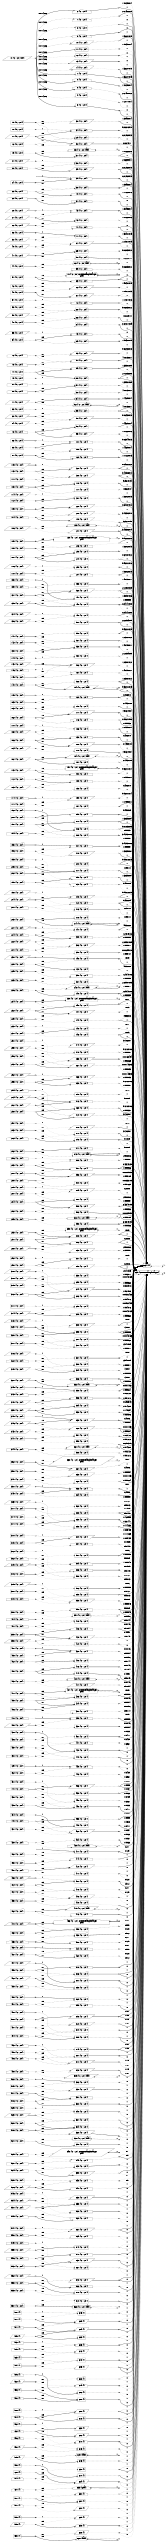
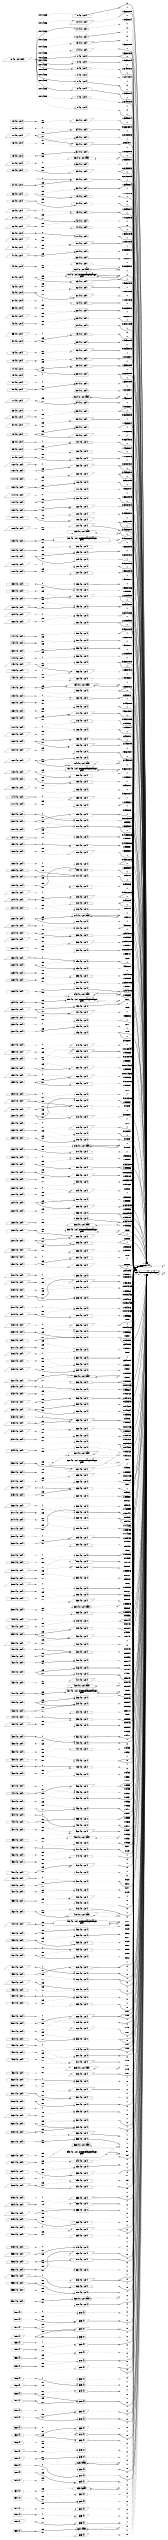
node "160: {(c < 20)}": added
node "463: {(c < 20)}": added
